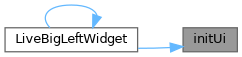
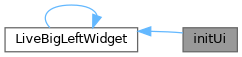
edge "LiveBigLeftWidget" -> "initUi": reversed
